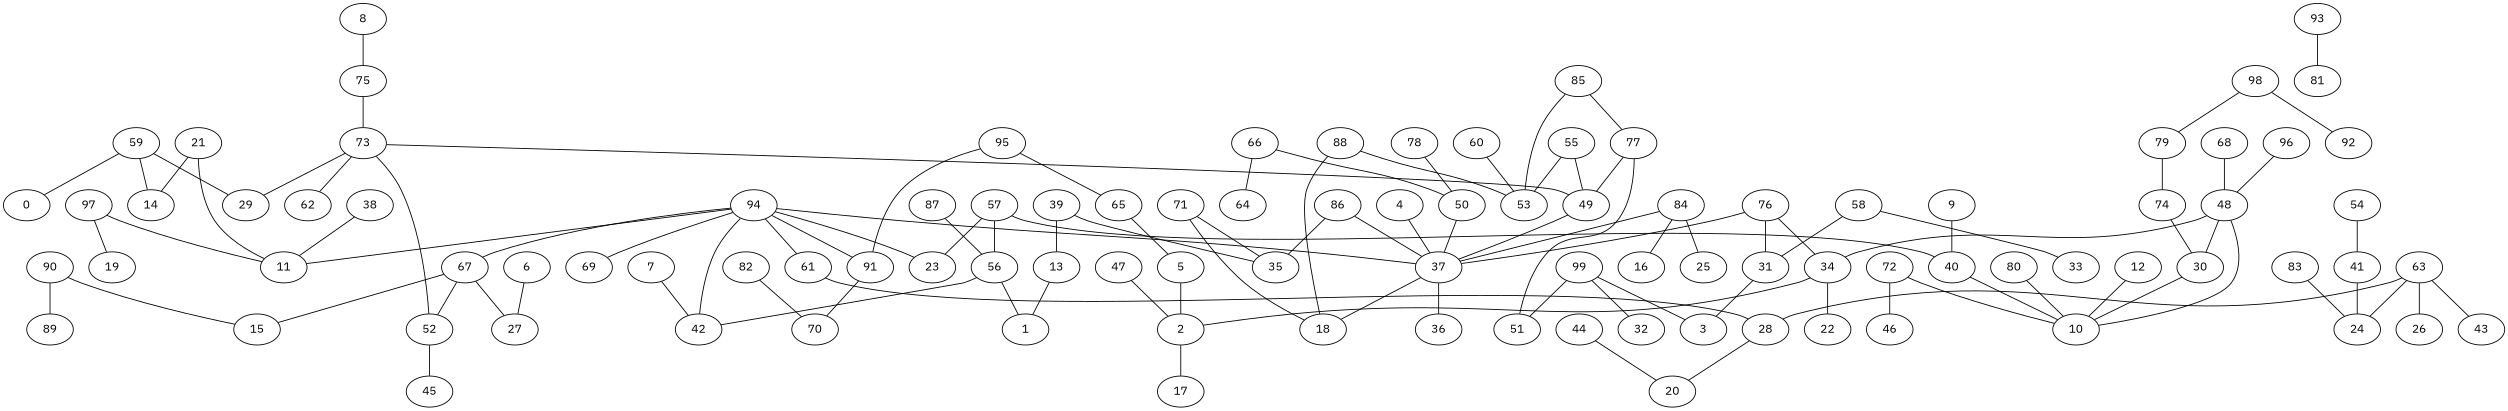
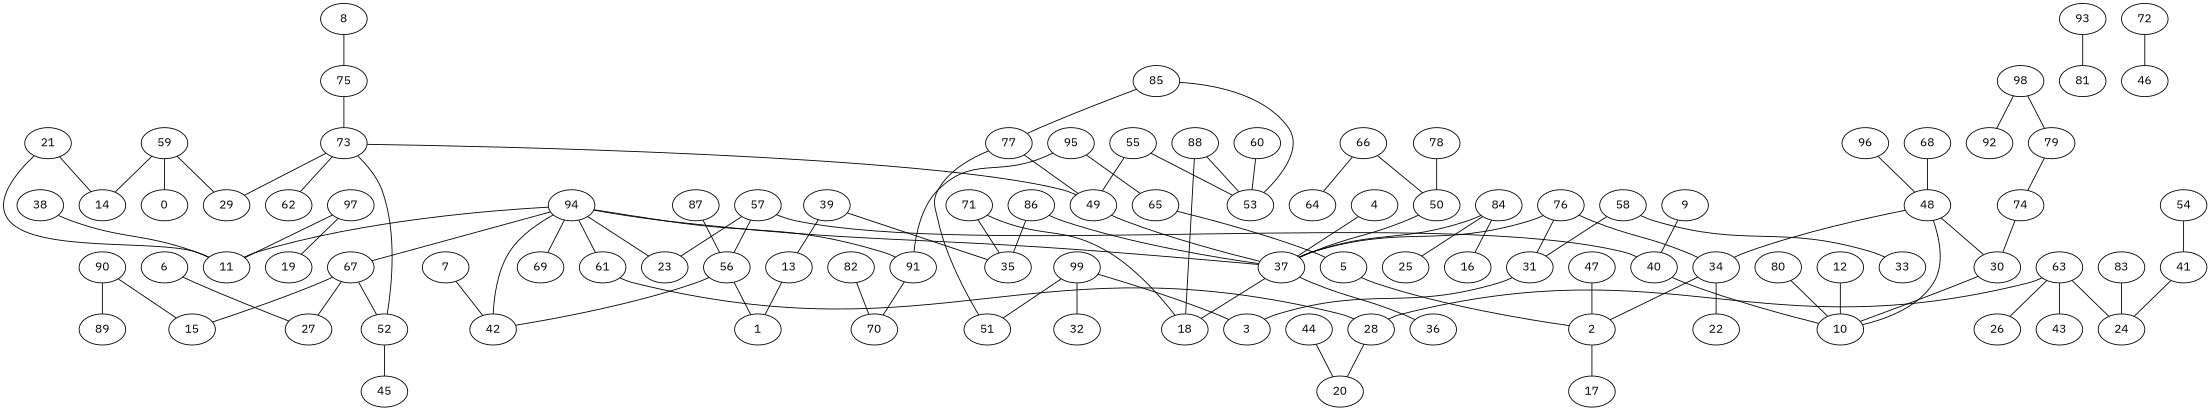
edge "72" -- "10": removed
